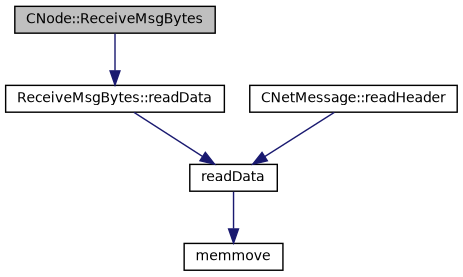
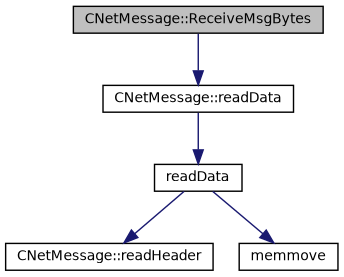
node "CNode::ReceiveMsgBytes": label "CNode::ReceiveMsgBytes" -> "CNetMessage::ReceiveMsgBytes"
node "ReceiveMsgBytes::readData": label "ReceiveMsgBytes::readData" -> "CNetMessage::readData"
edge "CNetMessage::readHeader" -> "readData": reversed
